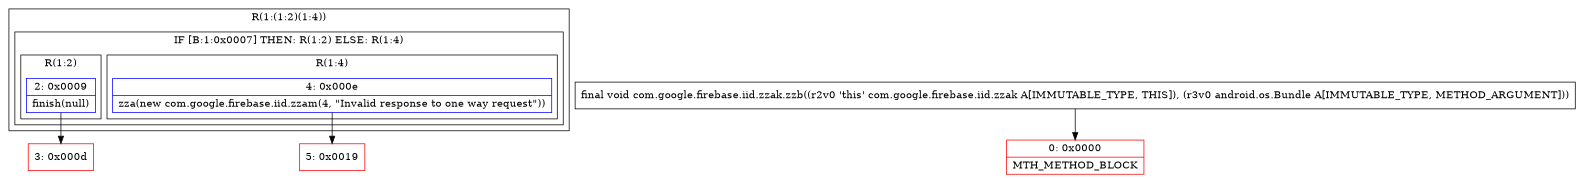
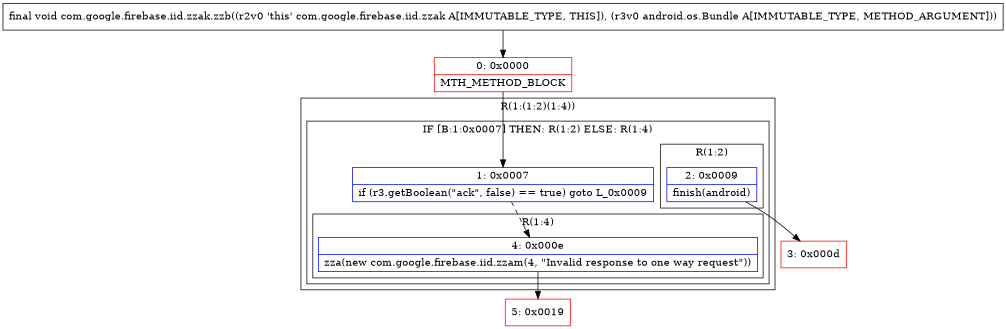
node "2: 0x0009": text "finish(null)" -> "finish(android)"
node "1: 0x0007": added
